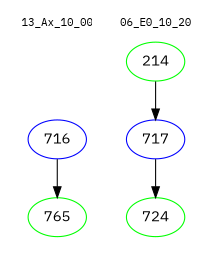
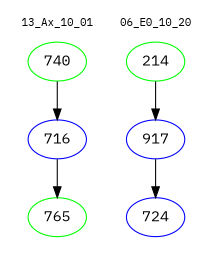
cluster "13_Ax_10_00": label "13_Ax_10_00" -> "13_Ax_10_01"
node "740": added
node "717": label "717" -> "917"
node "724": color green -> blue
